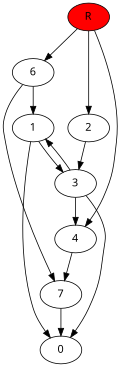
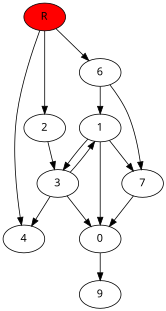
edge "4" -> "7": now "1" -> "7"
node "9": added
